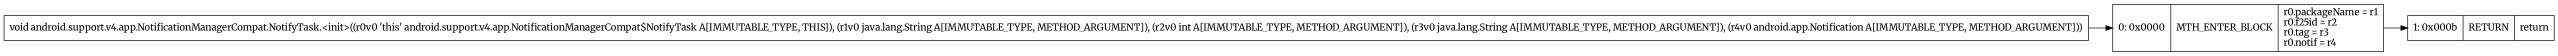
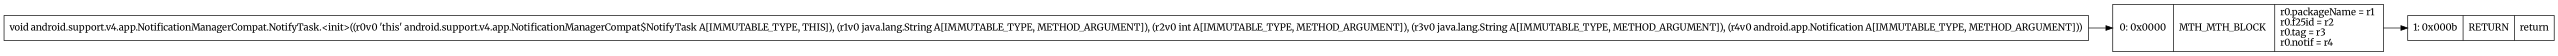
node "0: 0x0000": text "MTH_ENTER_BLOCK" -> "MTH_MTH_BLOCK"
